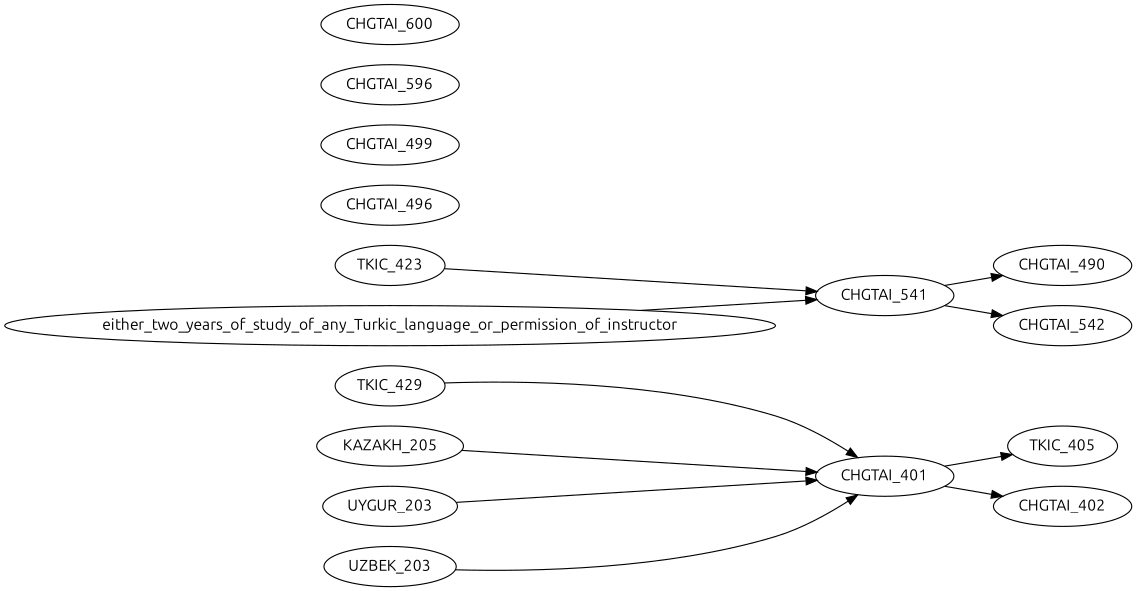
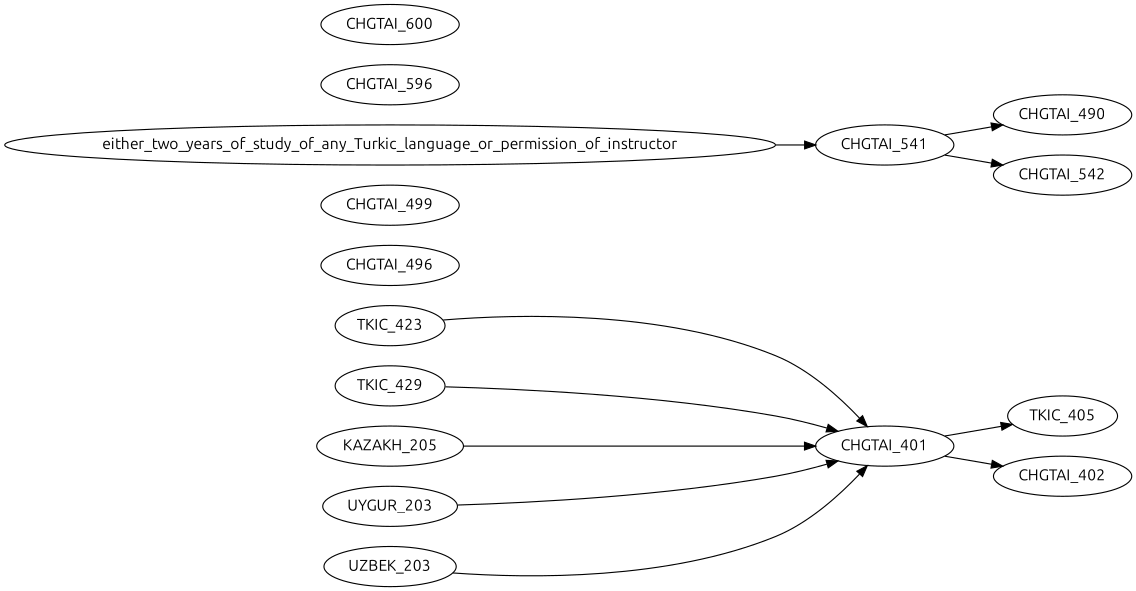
edge "TKIC_423" -> "CHGTAI_541": now "TKIC_423" -> "CHGTAI_401"
